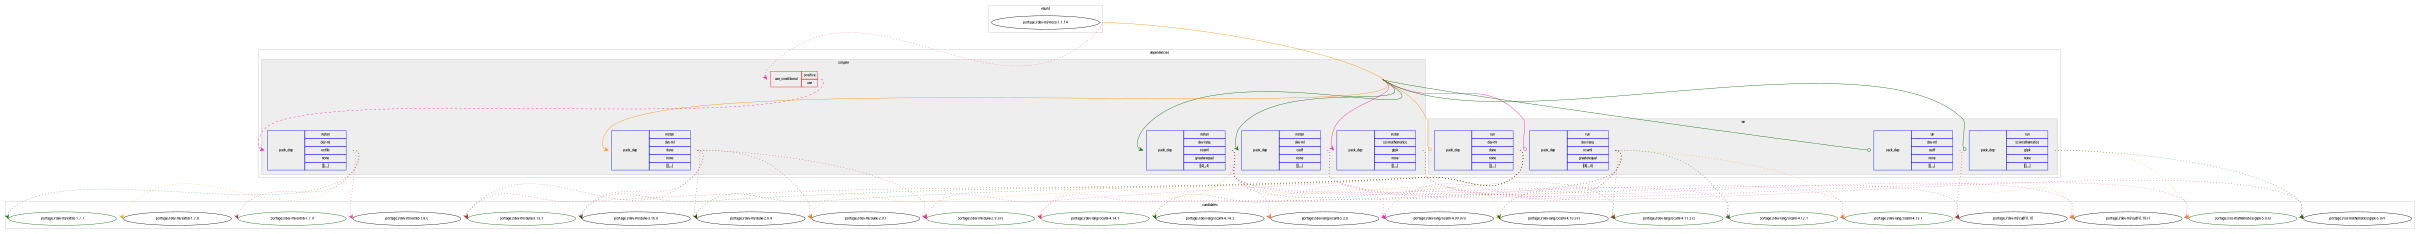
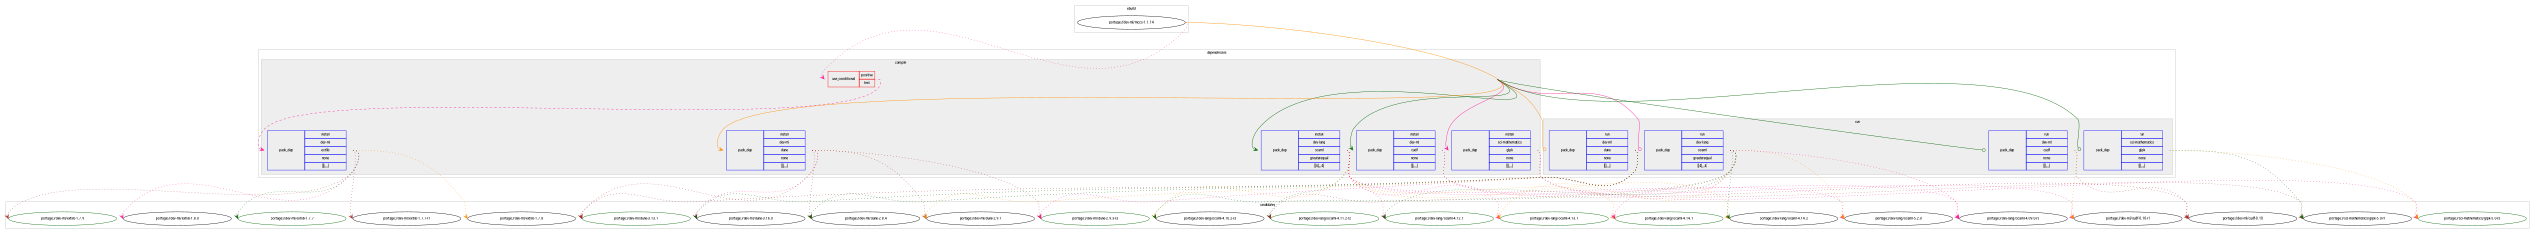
node "use_conditional": text "use" -> "test"
node "portage://dev-ml/extlib-1.7.7-r1": added
